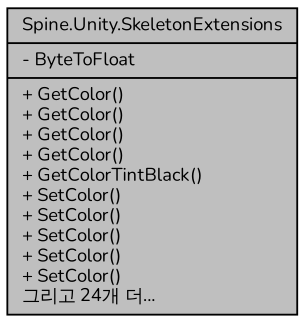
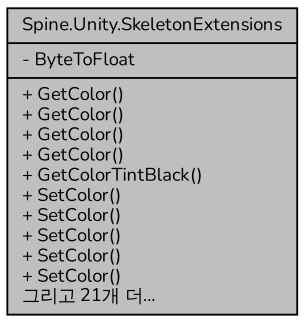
node "Spine.Unity.SkeletonExtensions": text "그리고 24개 더..." -> "그리고 21개 더..."
